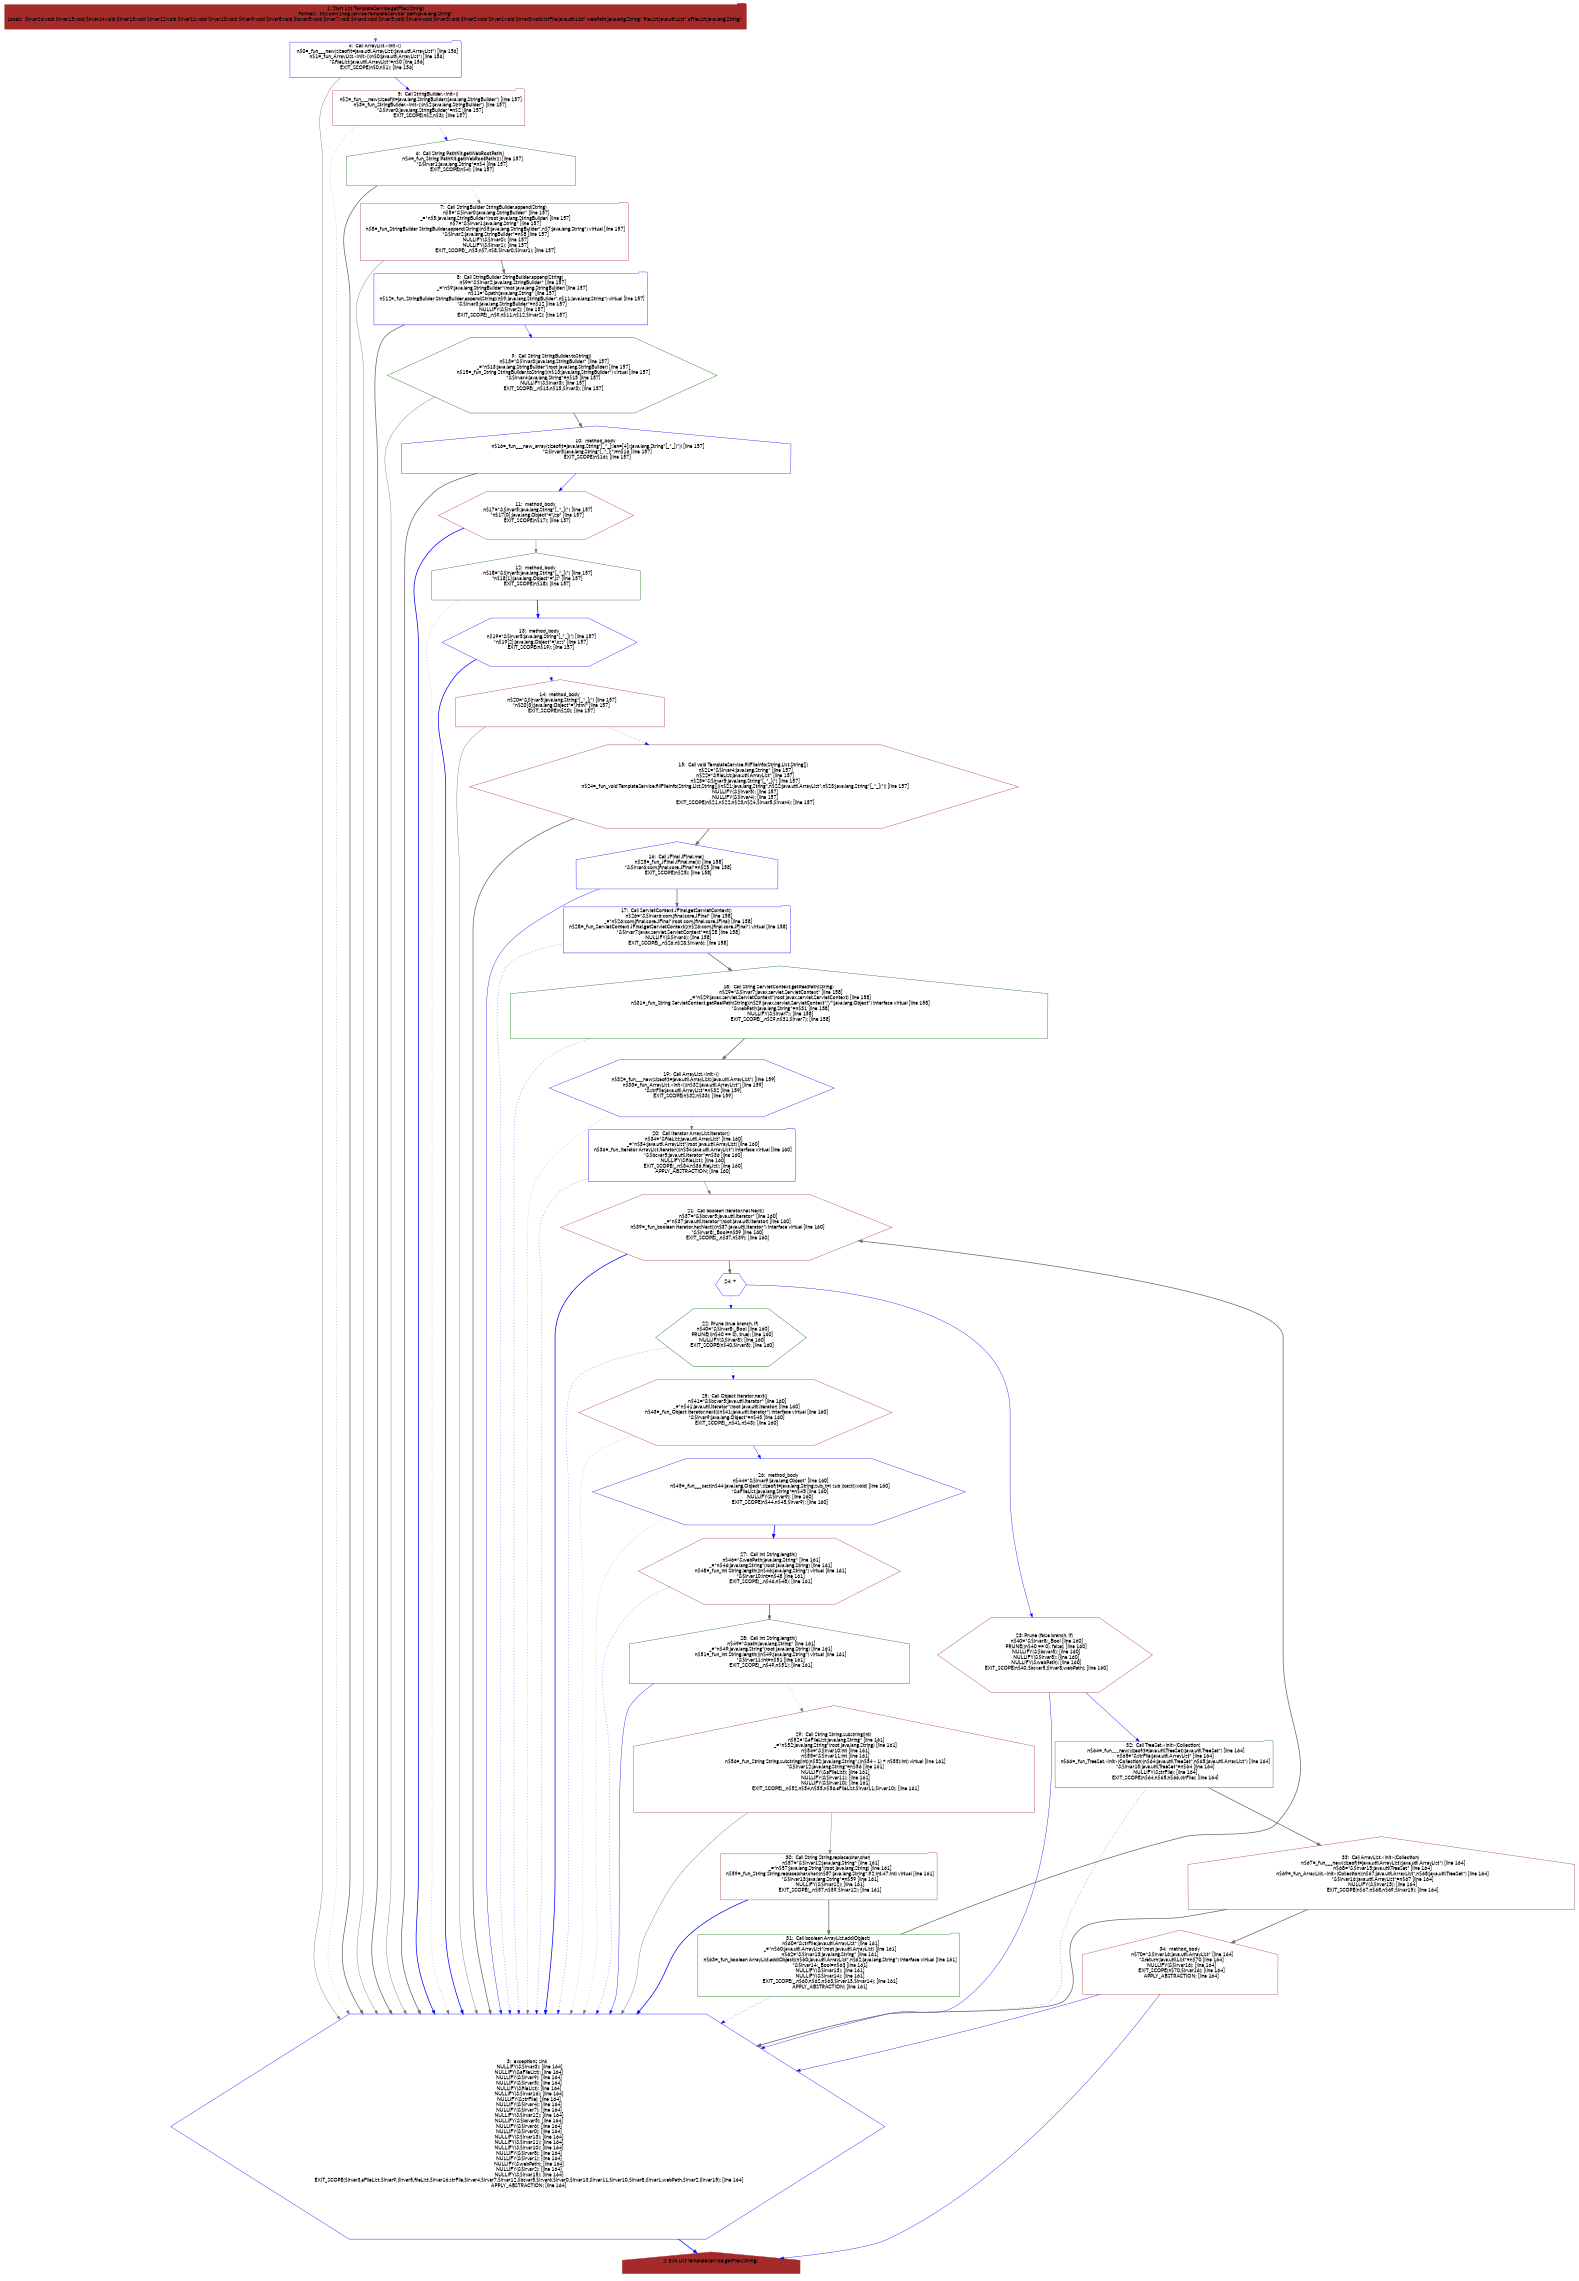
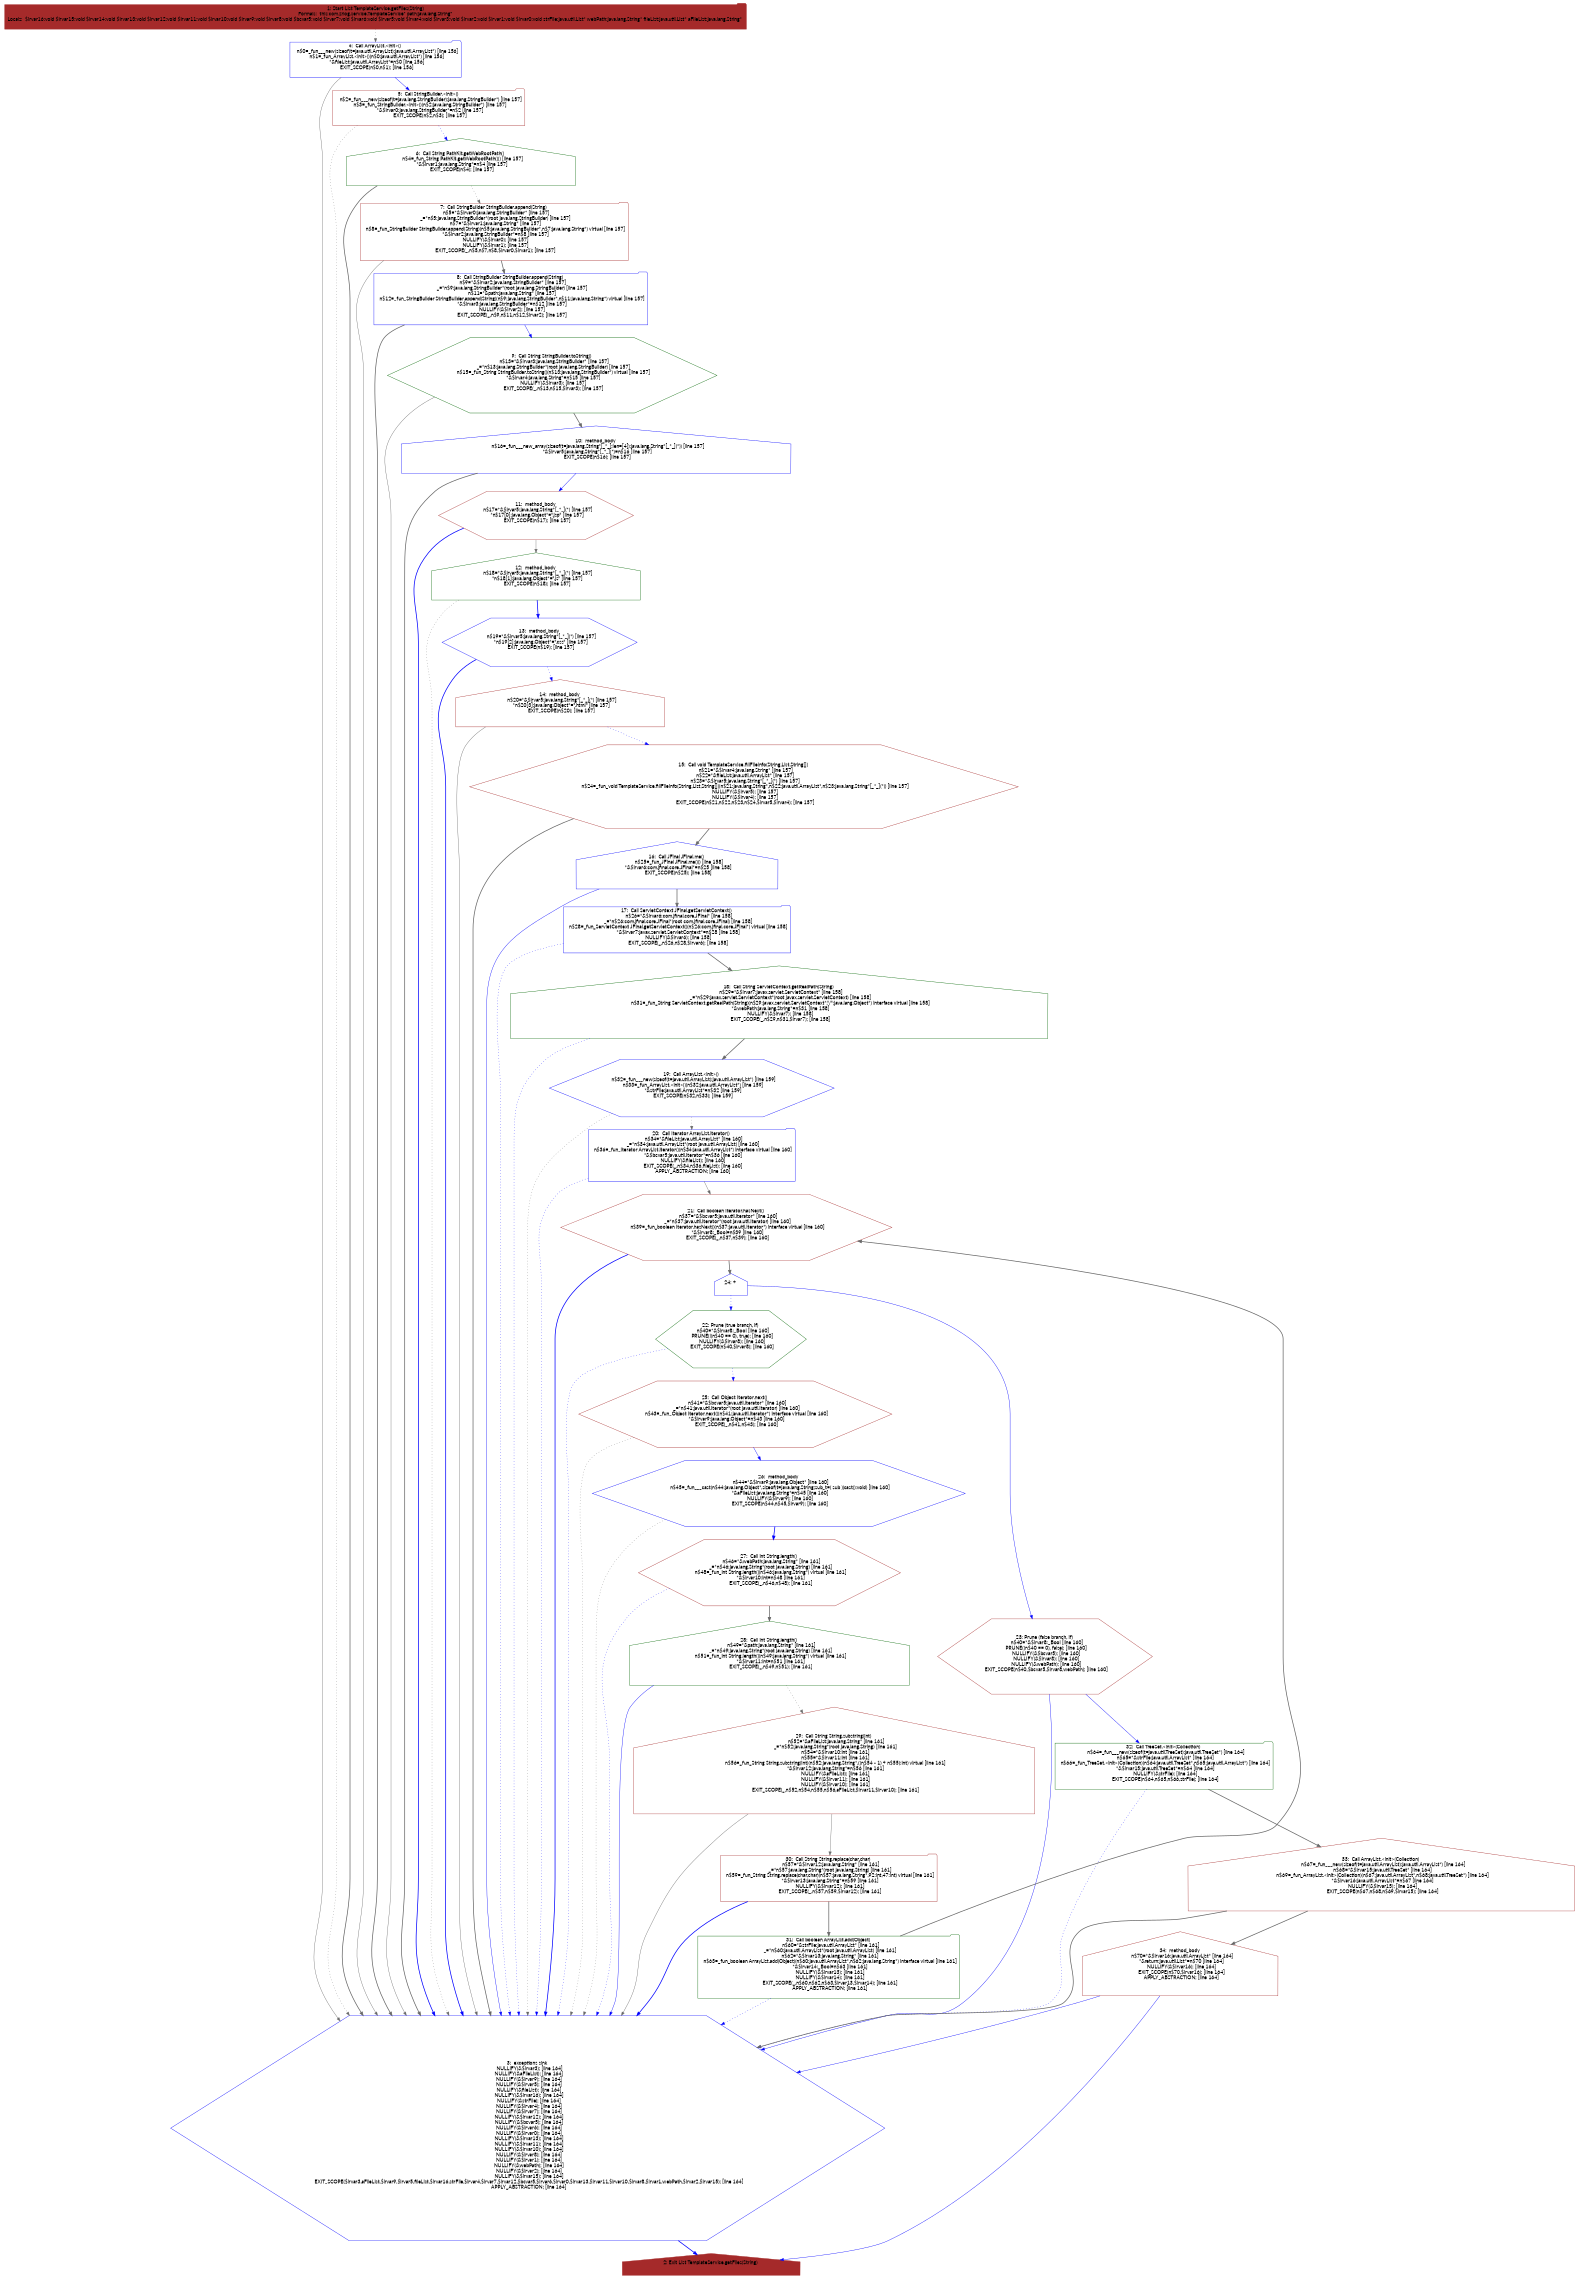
node "24: +": shape hexagon -> house
